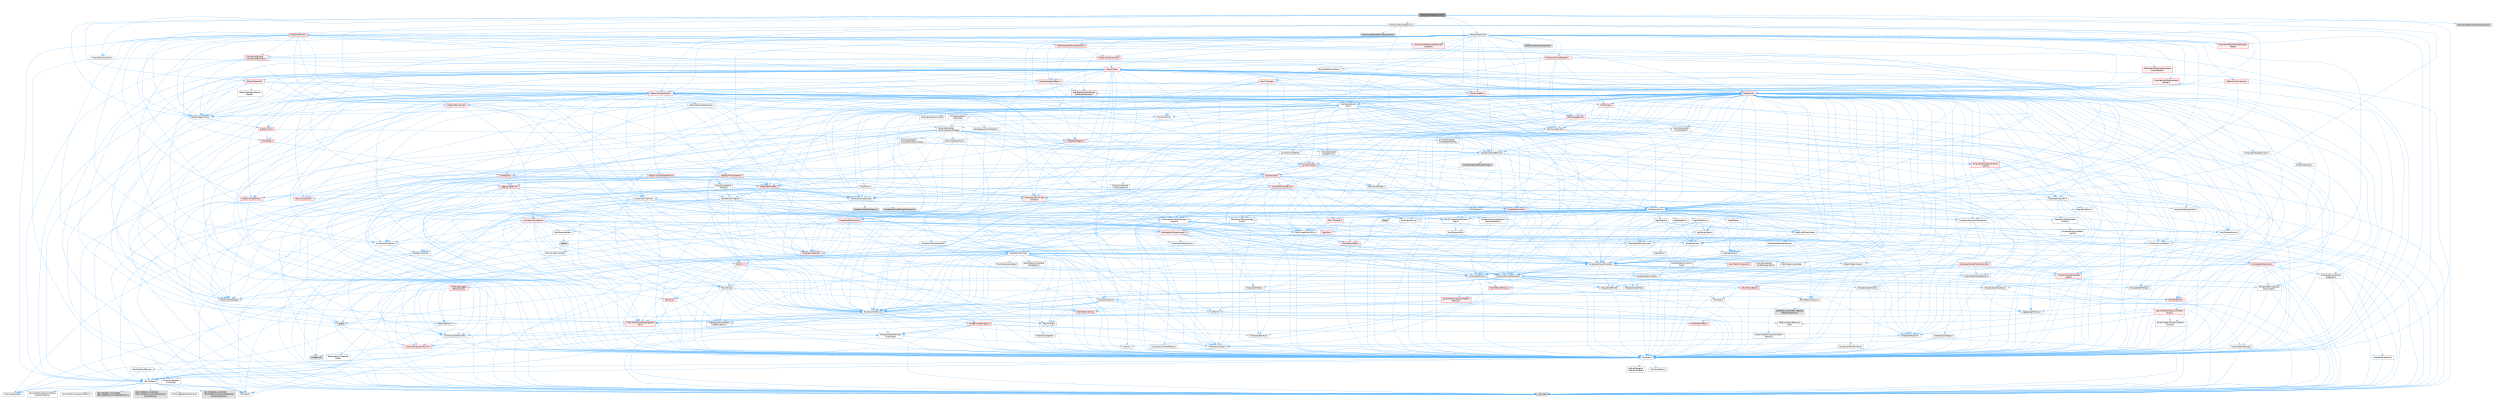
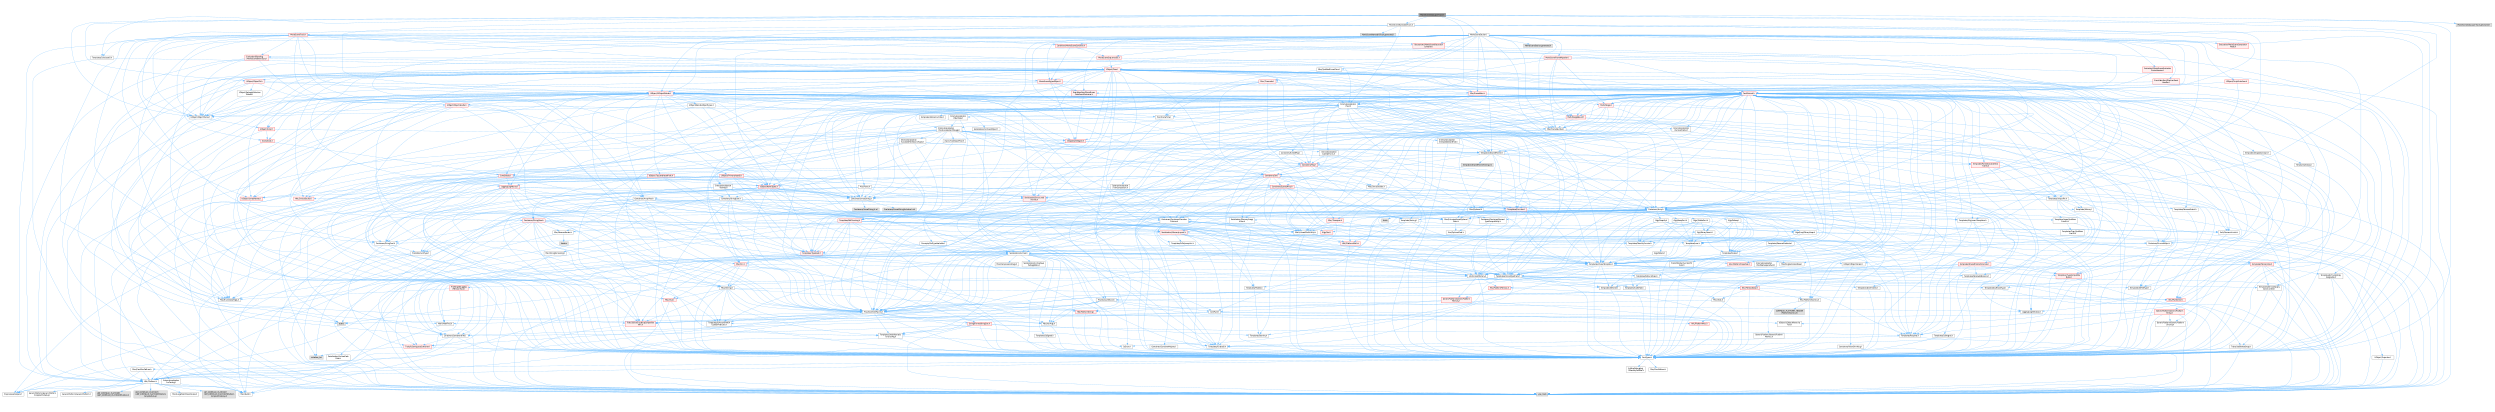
node "Templates/Projection.h": label "Templates/Projection.h" -> "UObject/Projection.h"
